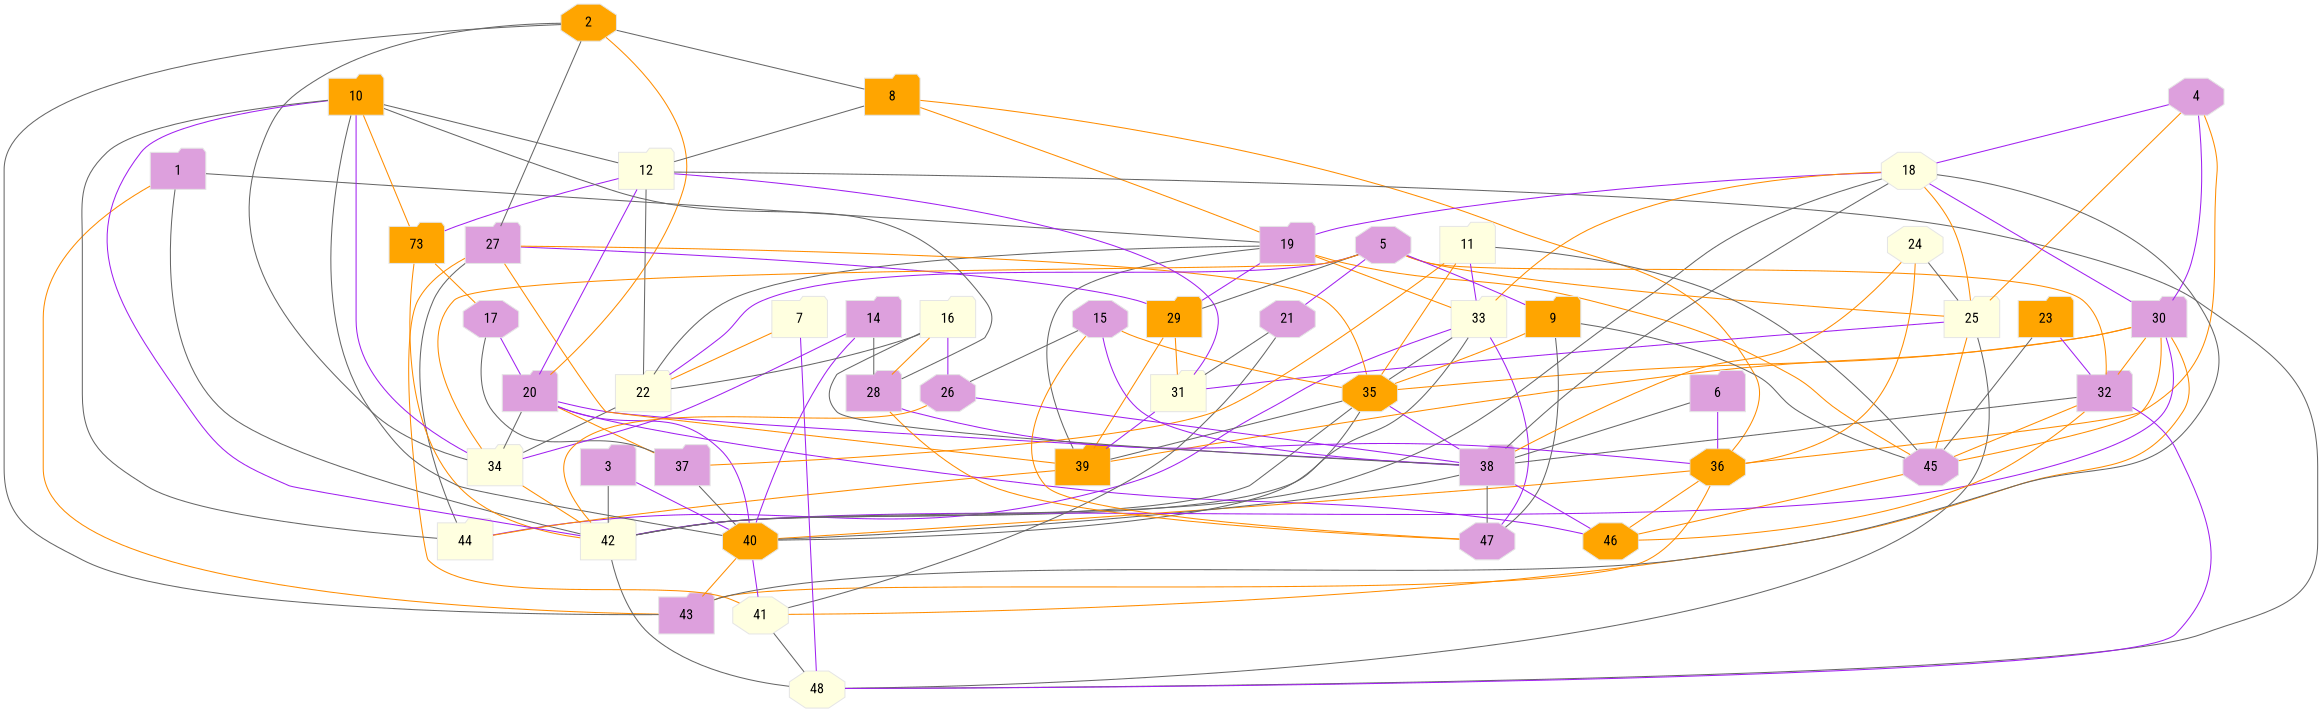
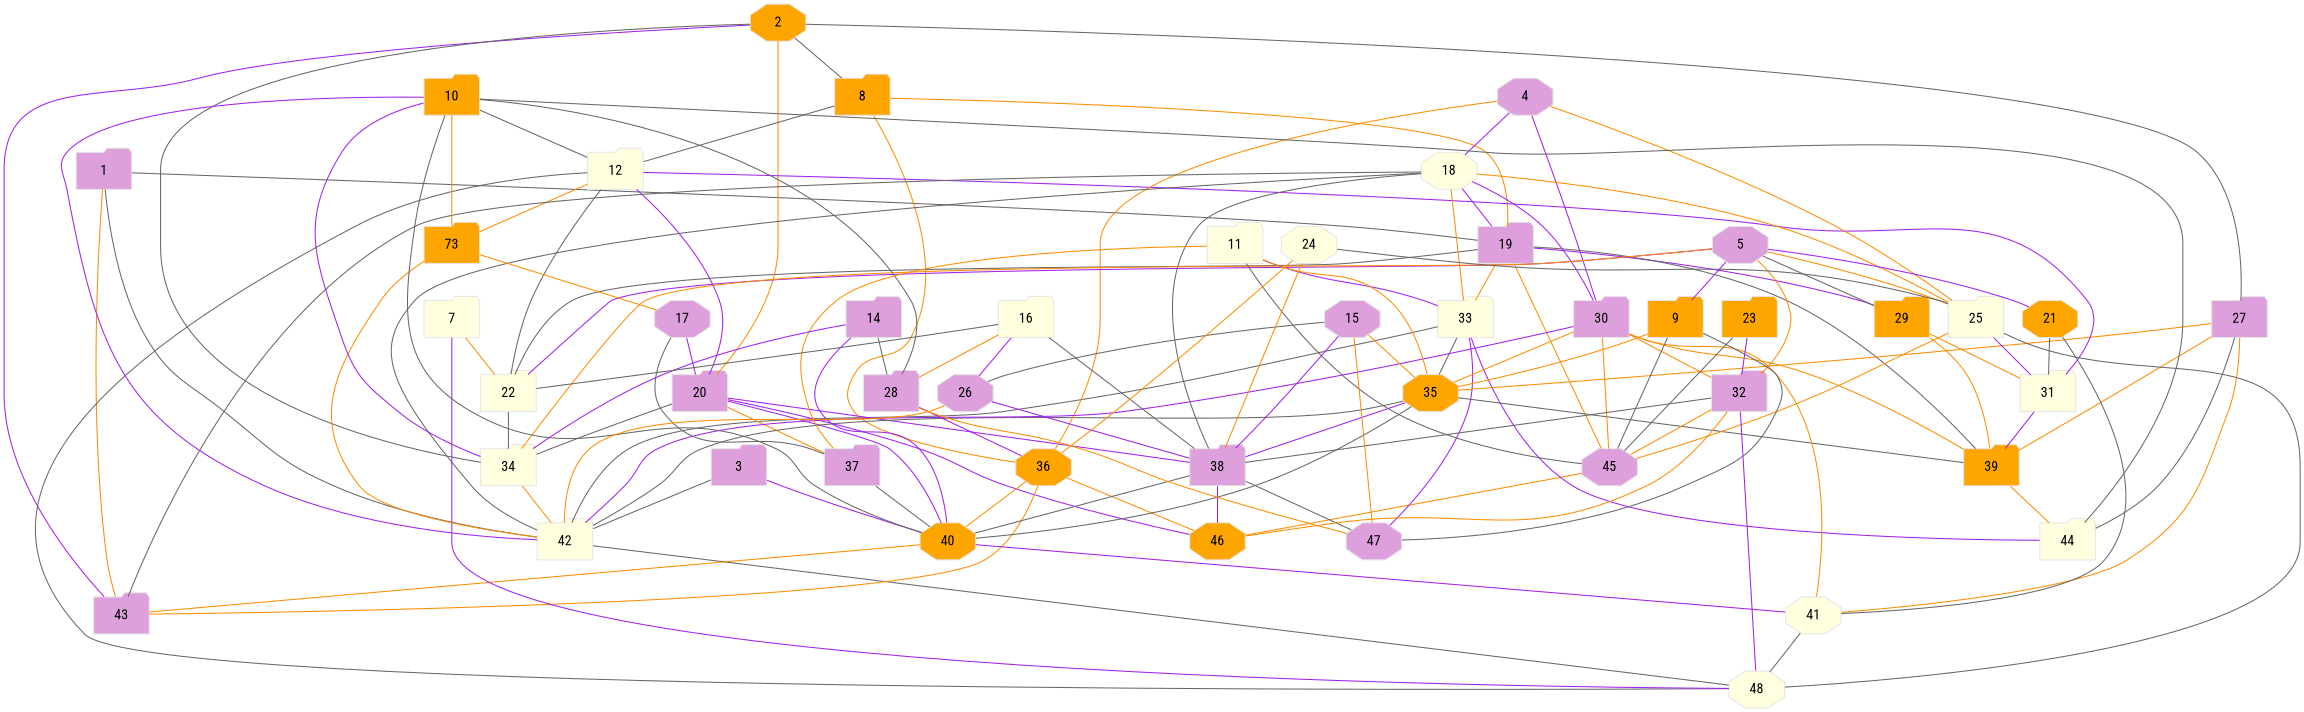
edge "12" -- "73": color purple -> darkorange
edge "27" -- "29": removed
node "21": fillcolor plum -> orange
edge "2" -- "43": color gray40 -> purple
node "6": removed
